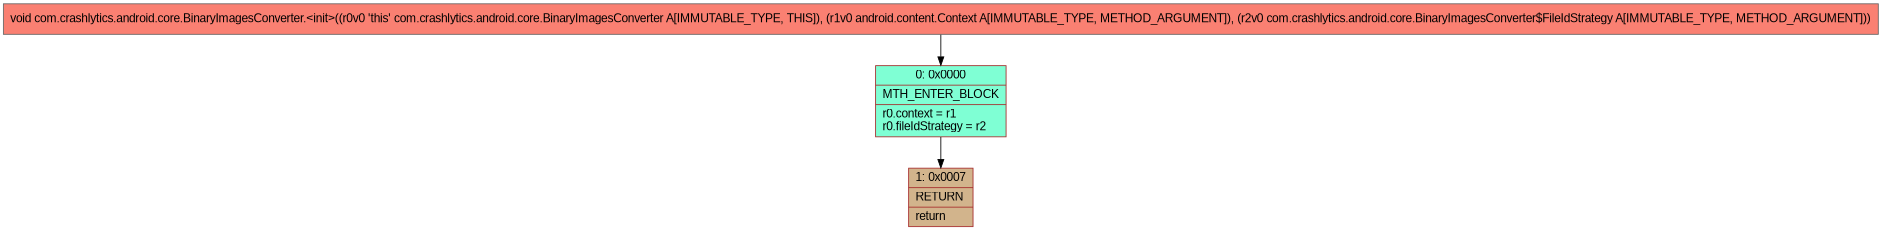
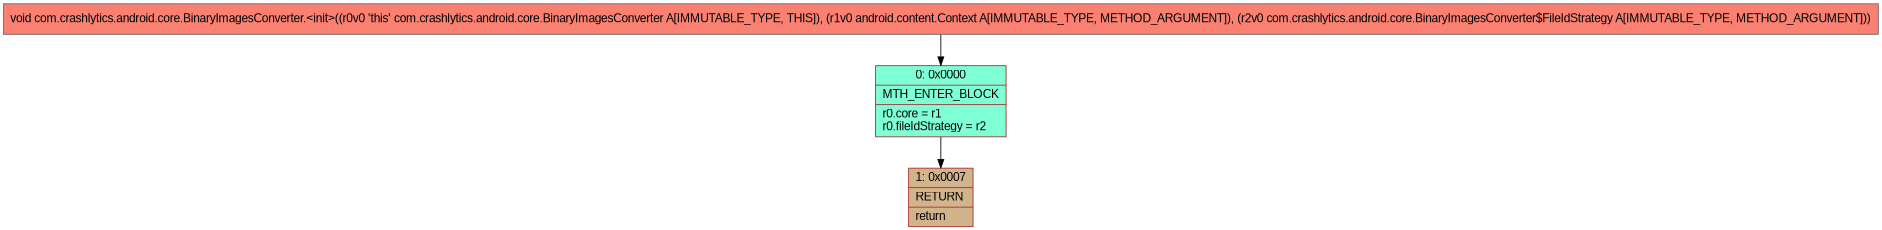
node "0: 0x0000": text "r0.context = r1" -> "r0.core = r1"
